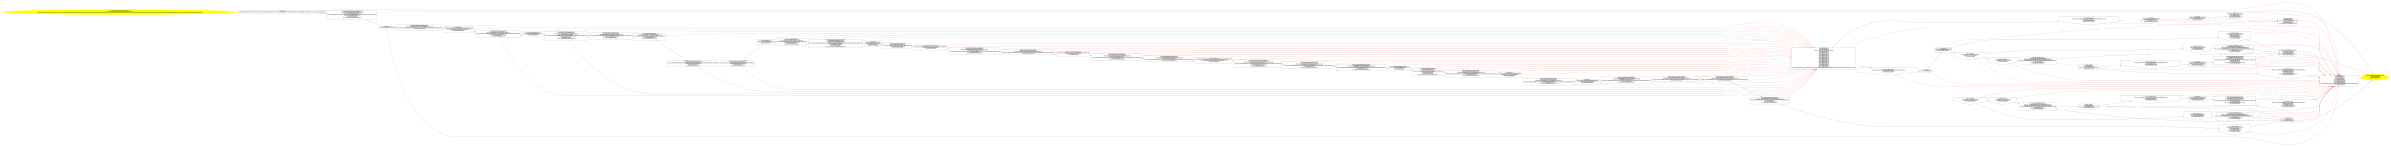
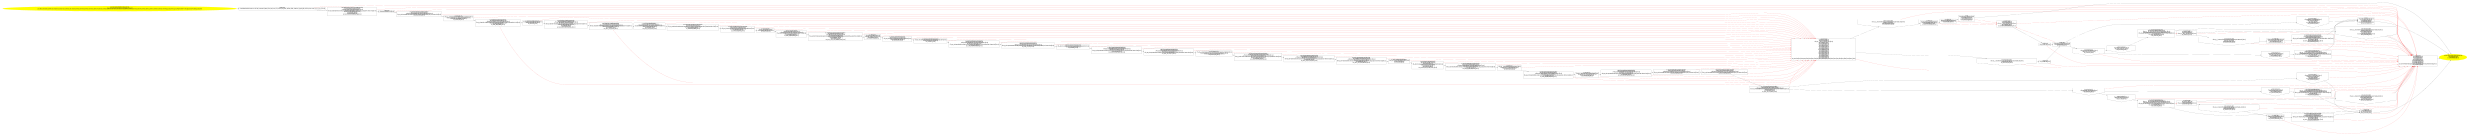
node "67:  Finally branch APPLY_ABSTRACTION; [line 210]": added
